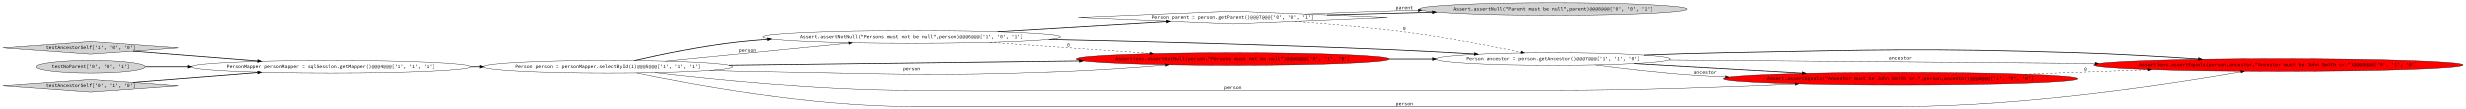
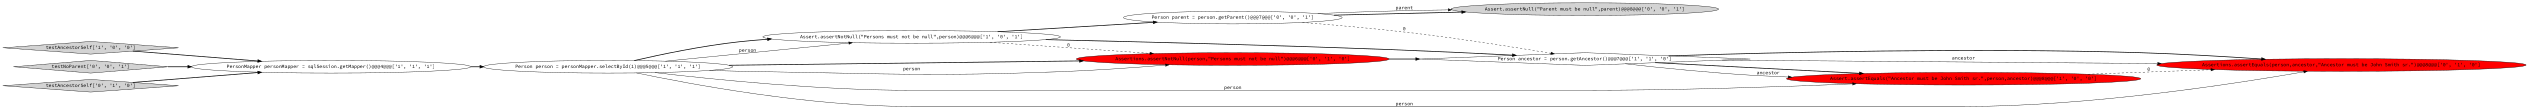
node "Person parent = person.getParent()@@@7@@@['0', '0', '1']": shape diamond -> ellipse
node "Person ancestor = person.getAncestor()@@@7@@@['1', '1', '0']": shape ellipse -> diamond
node "testNoParent['0', '0', '1']": shape ellipse -> diamond
